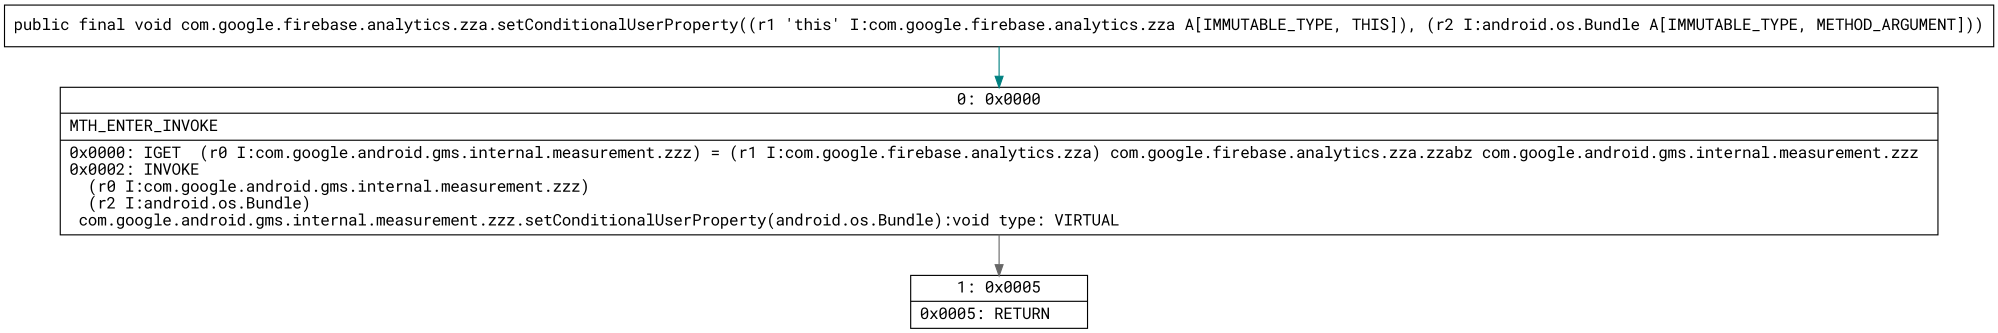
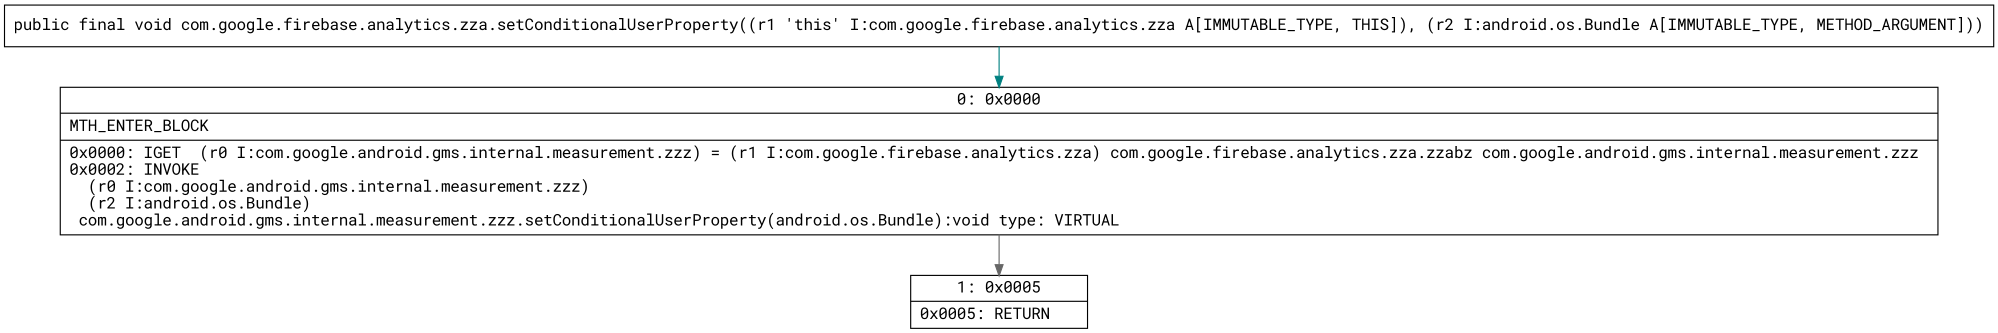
node "0: 0x0000": text "MTH_ENTER_INVOKE" -> "MTH_ENTER_BLOCK"
